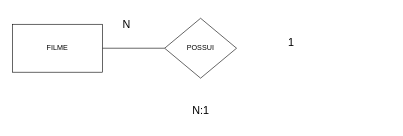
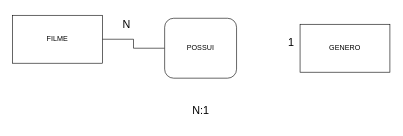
node "FILME": moved (57, 48) -> (57, 39)
node "POSSUI": shape diamond -> rounded rectangle
node "GENERO": added
